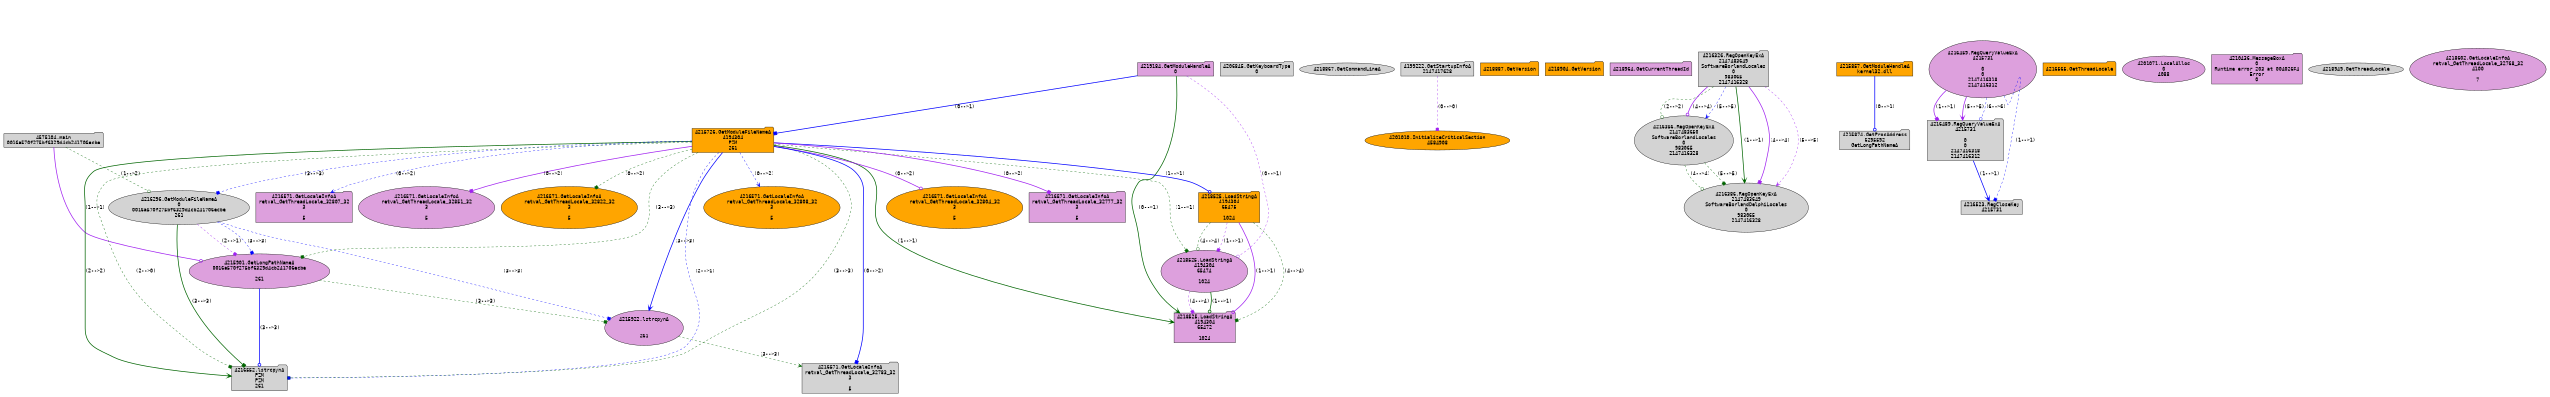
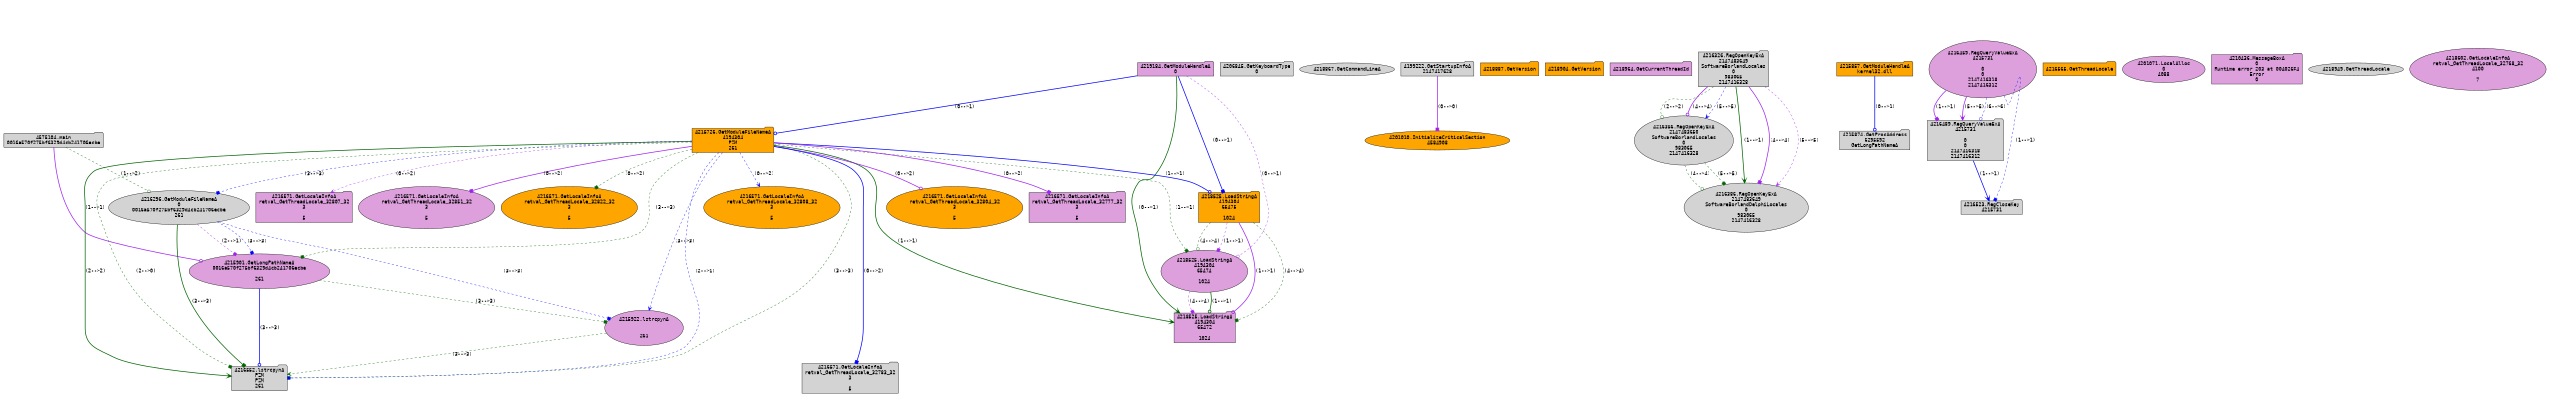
edge "4199222.GetStartupInfoA 2147417628" -> "4201010.InitializeCriticalSection 4584908": style dashed -> bold
edge "4219184.GetModuleHandleA 0" -> "4215726.GetModuleFileNameA 4194304 PZM 261": arrowhead box -> odot
edge "4219184.GetModuleHandleA 0" -> "4218525.LoadStringA 4194304 65475 1024": added, label "(0-->1)"
edge "4215726.GetModuleFileNameA 4194304 PZM 261" -> "4216571.GetLocaleInfoA retval_GetThreadLocale_32807_32 3 5": color blue -> purple
edge "4215726.GetModuleFileNameA 4194304 PZM 261" -> "4215922.lstrcpynA 261": style bold -> dashed
edge "4215922.lstrcpynA 261" -> "4216571.GetLocaleInfoA retval_GetThreadLocale_32783_32 3 5": now "4215922.lstrcpynA 261" -> "4216552.lstrcpynA PZM PZM 261"
